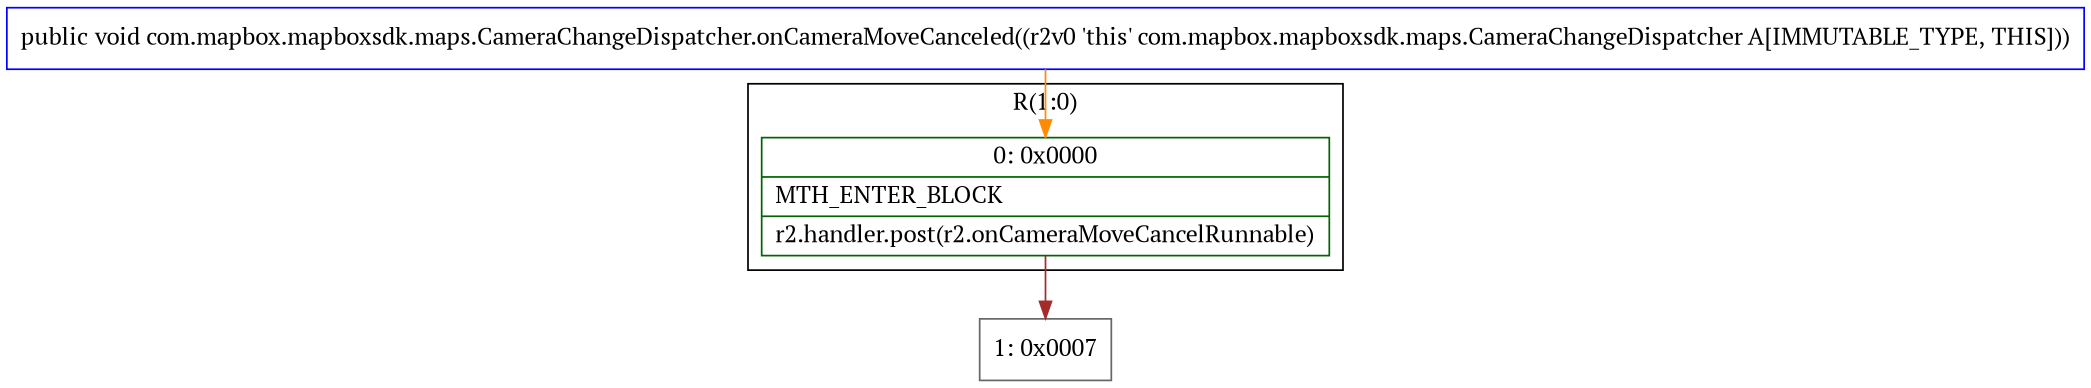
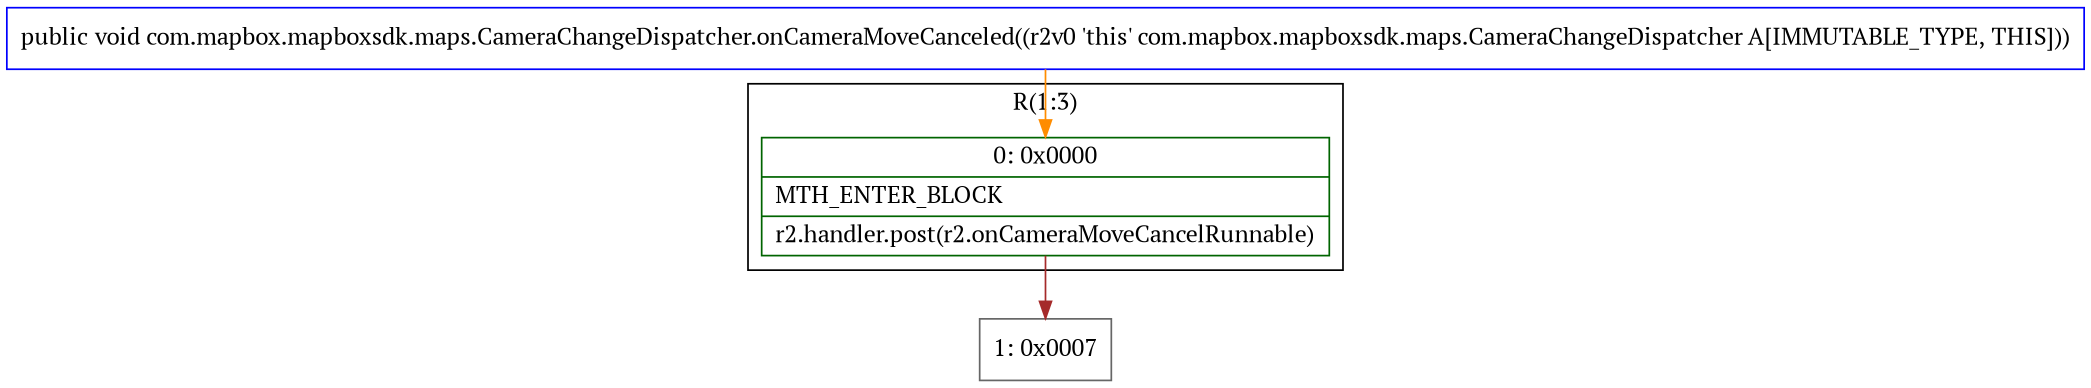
cluster "R(1:0)": label "R(1:0)" -> "R(1:3)"
